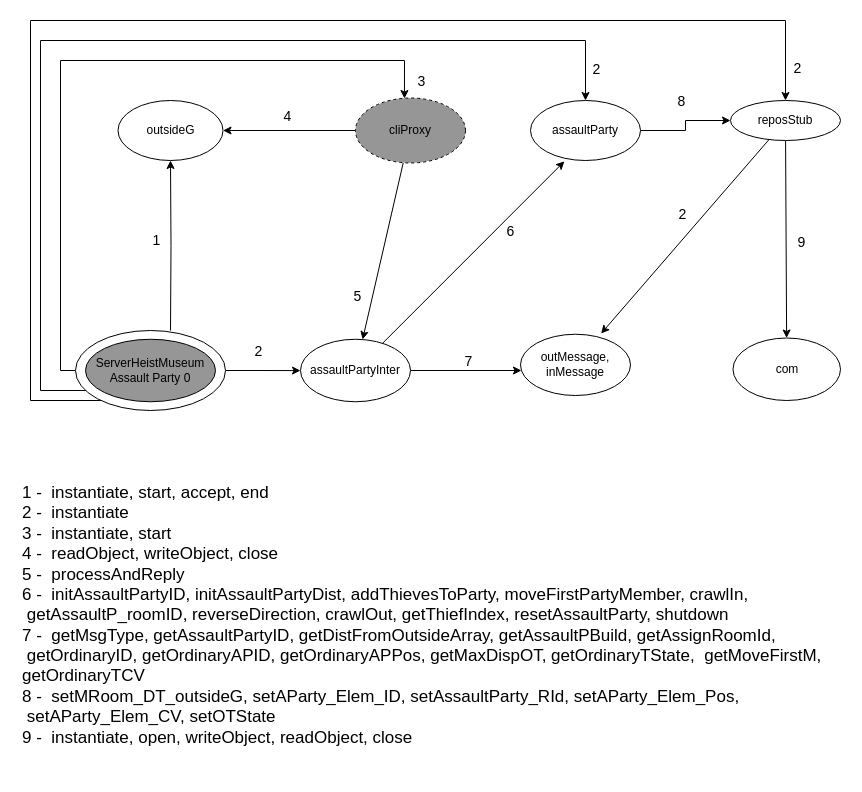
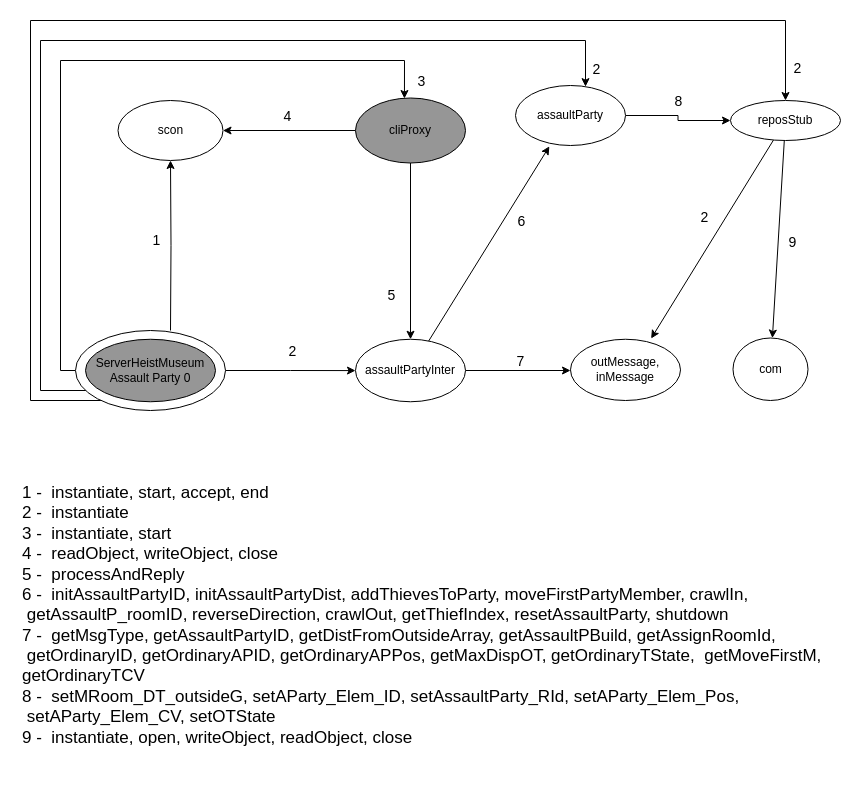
node "outsideG": label "outsideG" -> "scon"
node "cliProxy": style dashed -> solid
node "assaultParty": moved (586, 131) -> (571, 116)
node "outMessage, inMessage": moved (576, 365) -> (626, 370)
node "com": size 108x63 -> 75x63
node "assaultPartyInter": moved (356, 371) -> (411, 371)
